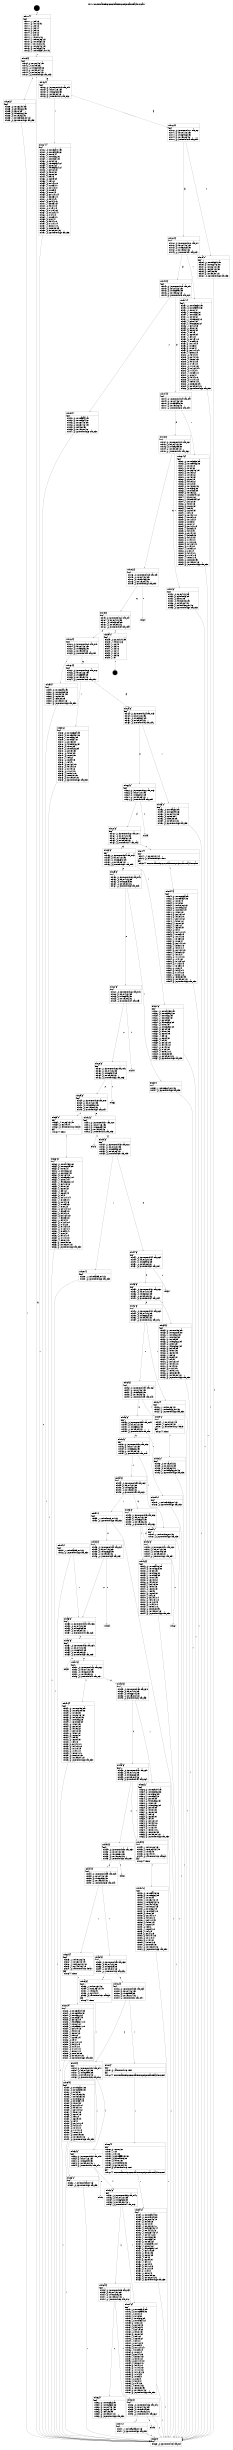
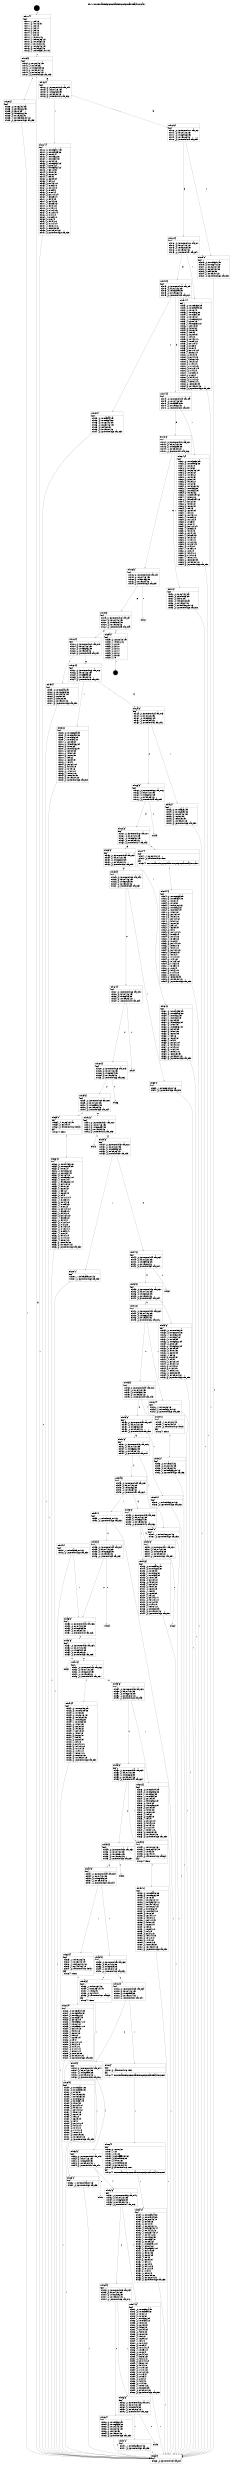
edge "0x401b83 [25]" -> "0x40263e [5]": now "0x401e26 [27]" -> "0x40263e [5]"
